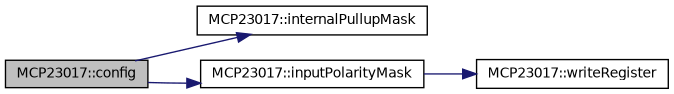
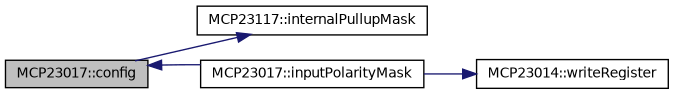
node "MCP23017::internalPullupMask": label "MCP23017::internalPullupMask" -> "MCP23117::internalPullupMask"
node "MCP23017::writeRegister": label "MCP23017::writeRegister" -> "MCP23014::writeRegister"
edge "MCP23017::config" -> "MCP23017::inputPolarityMask": reversed
